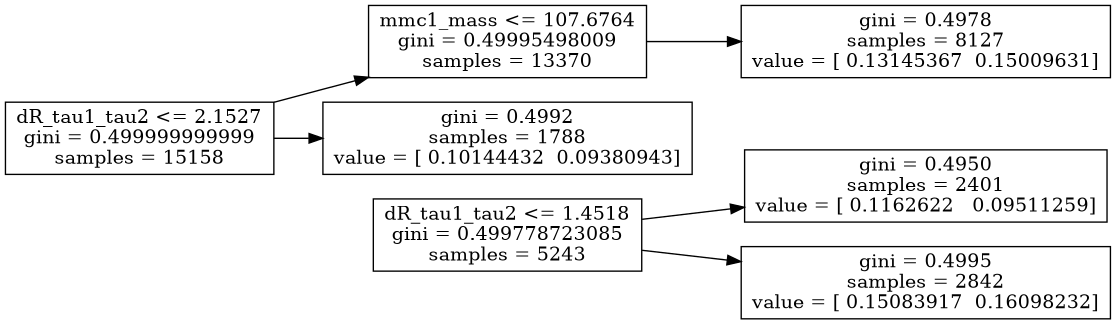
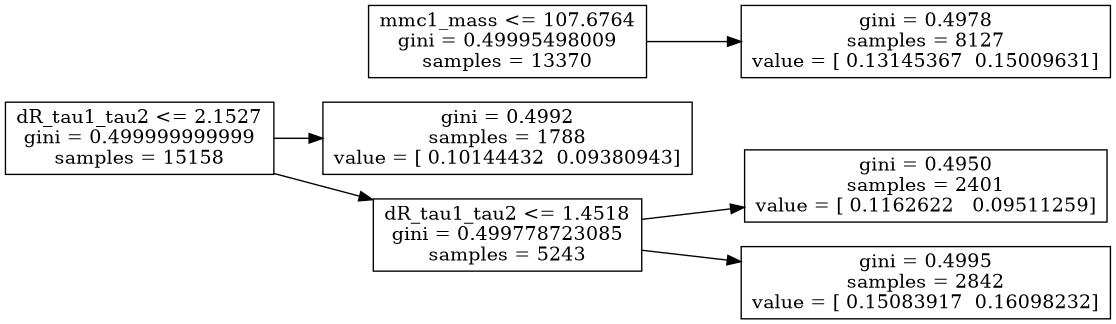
edge "dR_tau1_tau2 <= 2.1527 gini = 0.499999999999 samples = 15158" -> "mmc1_mass <= 107.6764 gini = 0.49995498009 samples = 13370": now "dR_tau1_tau2 <= 2.1527 gini = 0.499999999999 samples = 15158" -> "dR_tau1_tau2 <= 1.4518 gini = 0.499778723085 samples = 5243"
